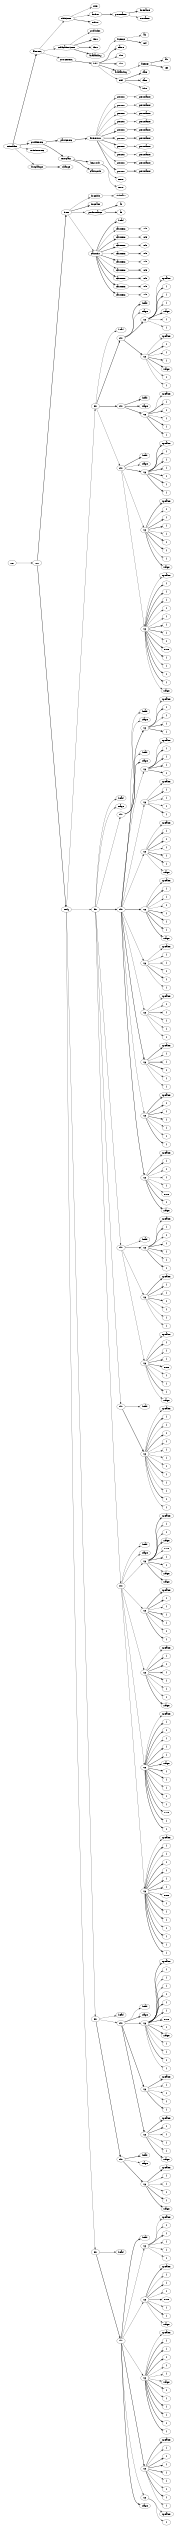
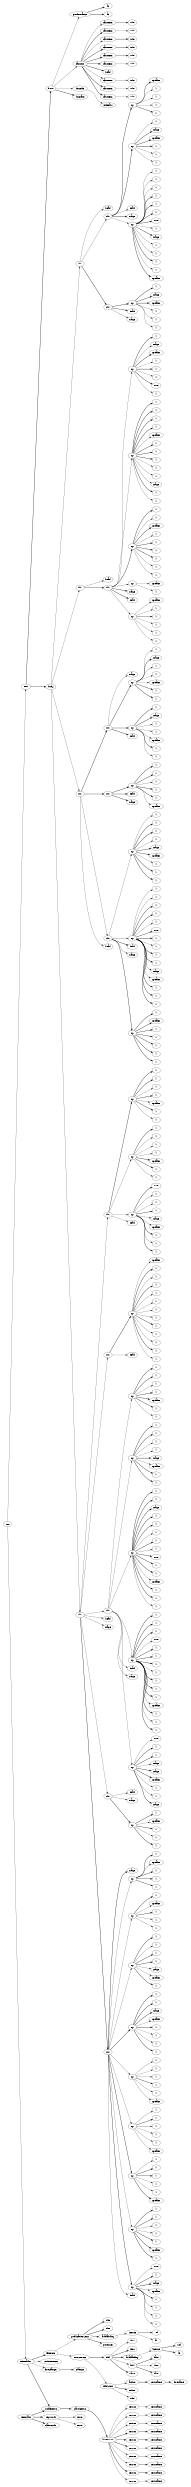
node "surname": removed
edge "fileDesc" -> "titleStmt": now "sourceDesc" -> "titleStmt"
edge "publicationStmt" -> "publisher": style solid -> bold
edge "profileDesc" -> "textClass": reversed
edge "TEI" -> "teiHeader": added
